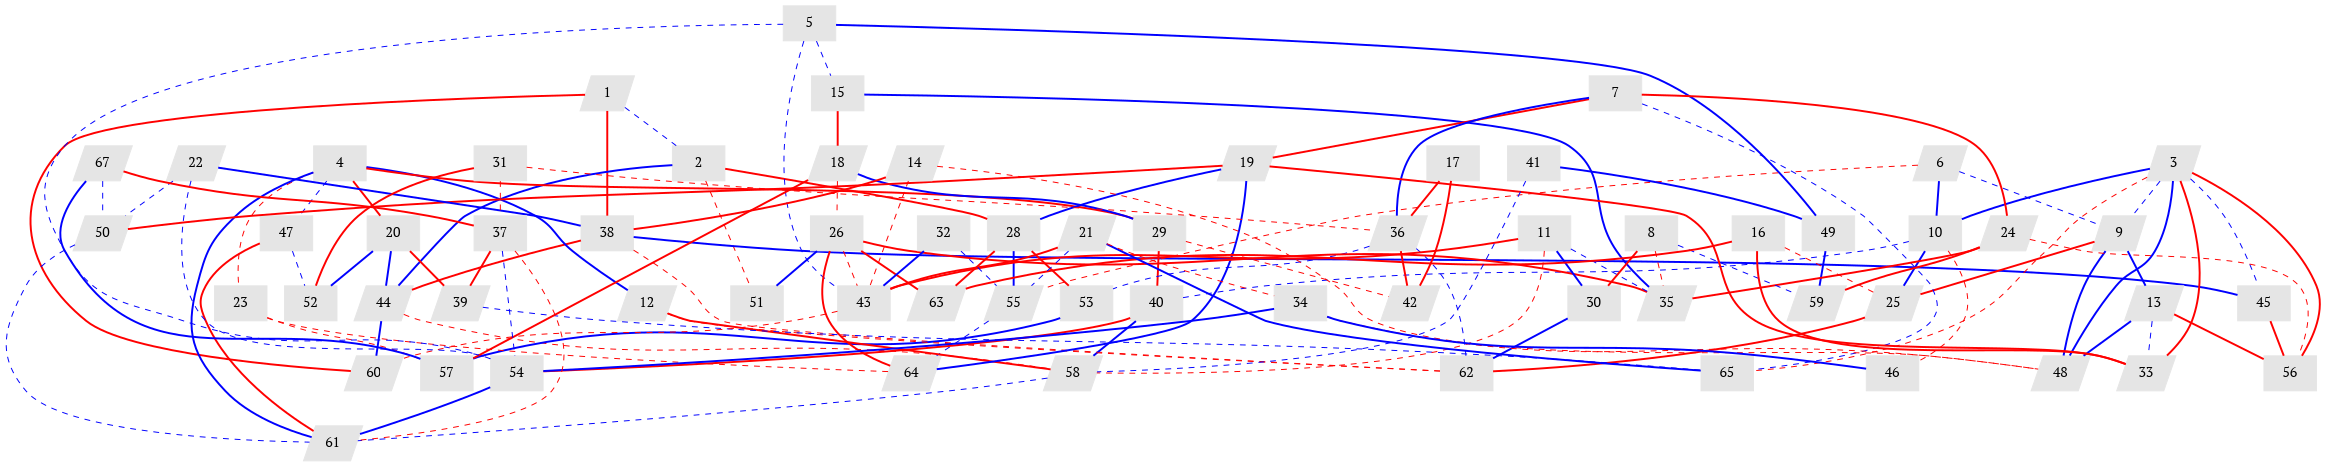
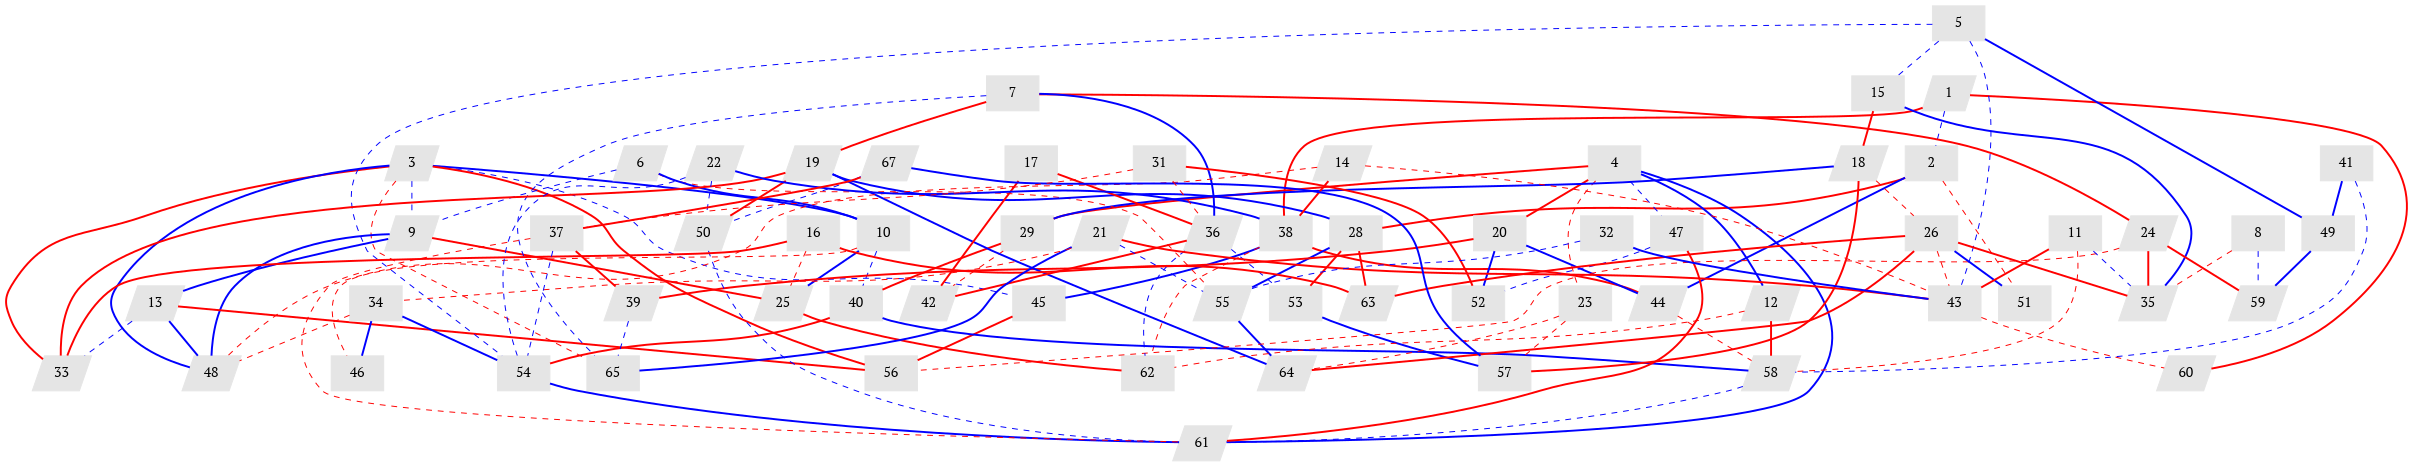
node "30": removed
edge "55" -- "64": style dashed -> bold
edge "44" -- "60": removed
